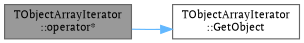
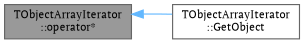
edge "TObjectArrayIterator ::operator*" -> "TObjectArrayIterator ::GetObject": reversed
